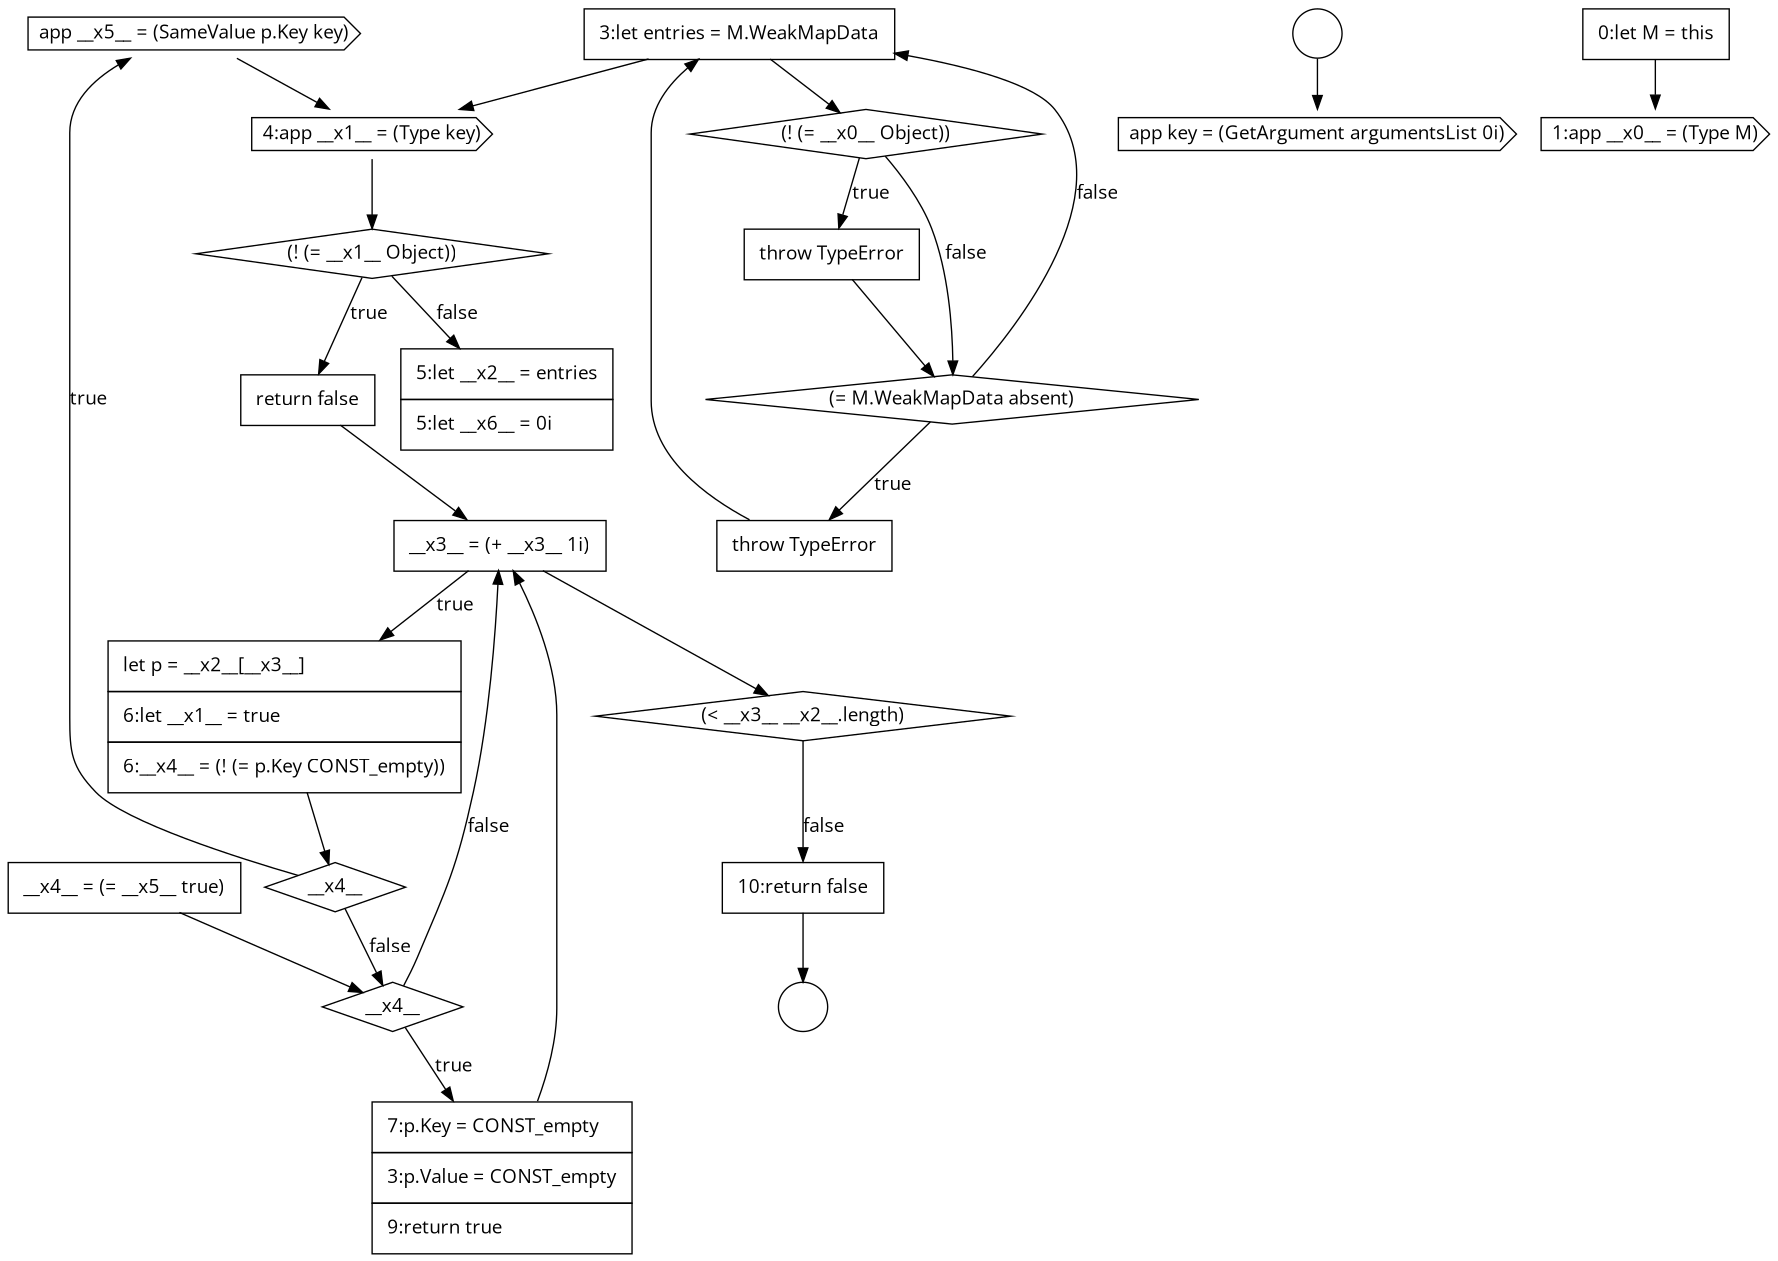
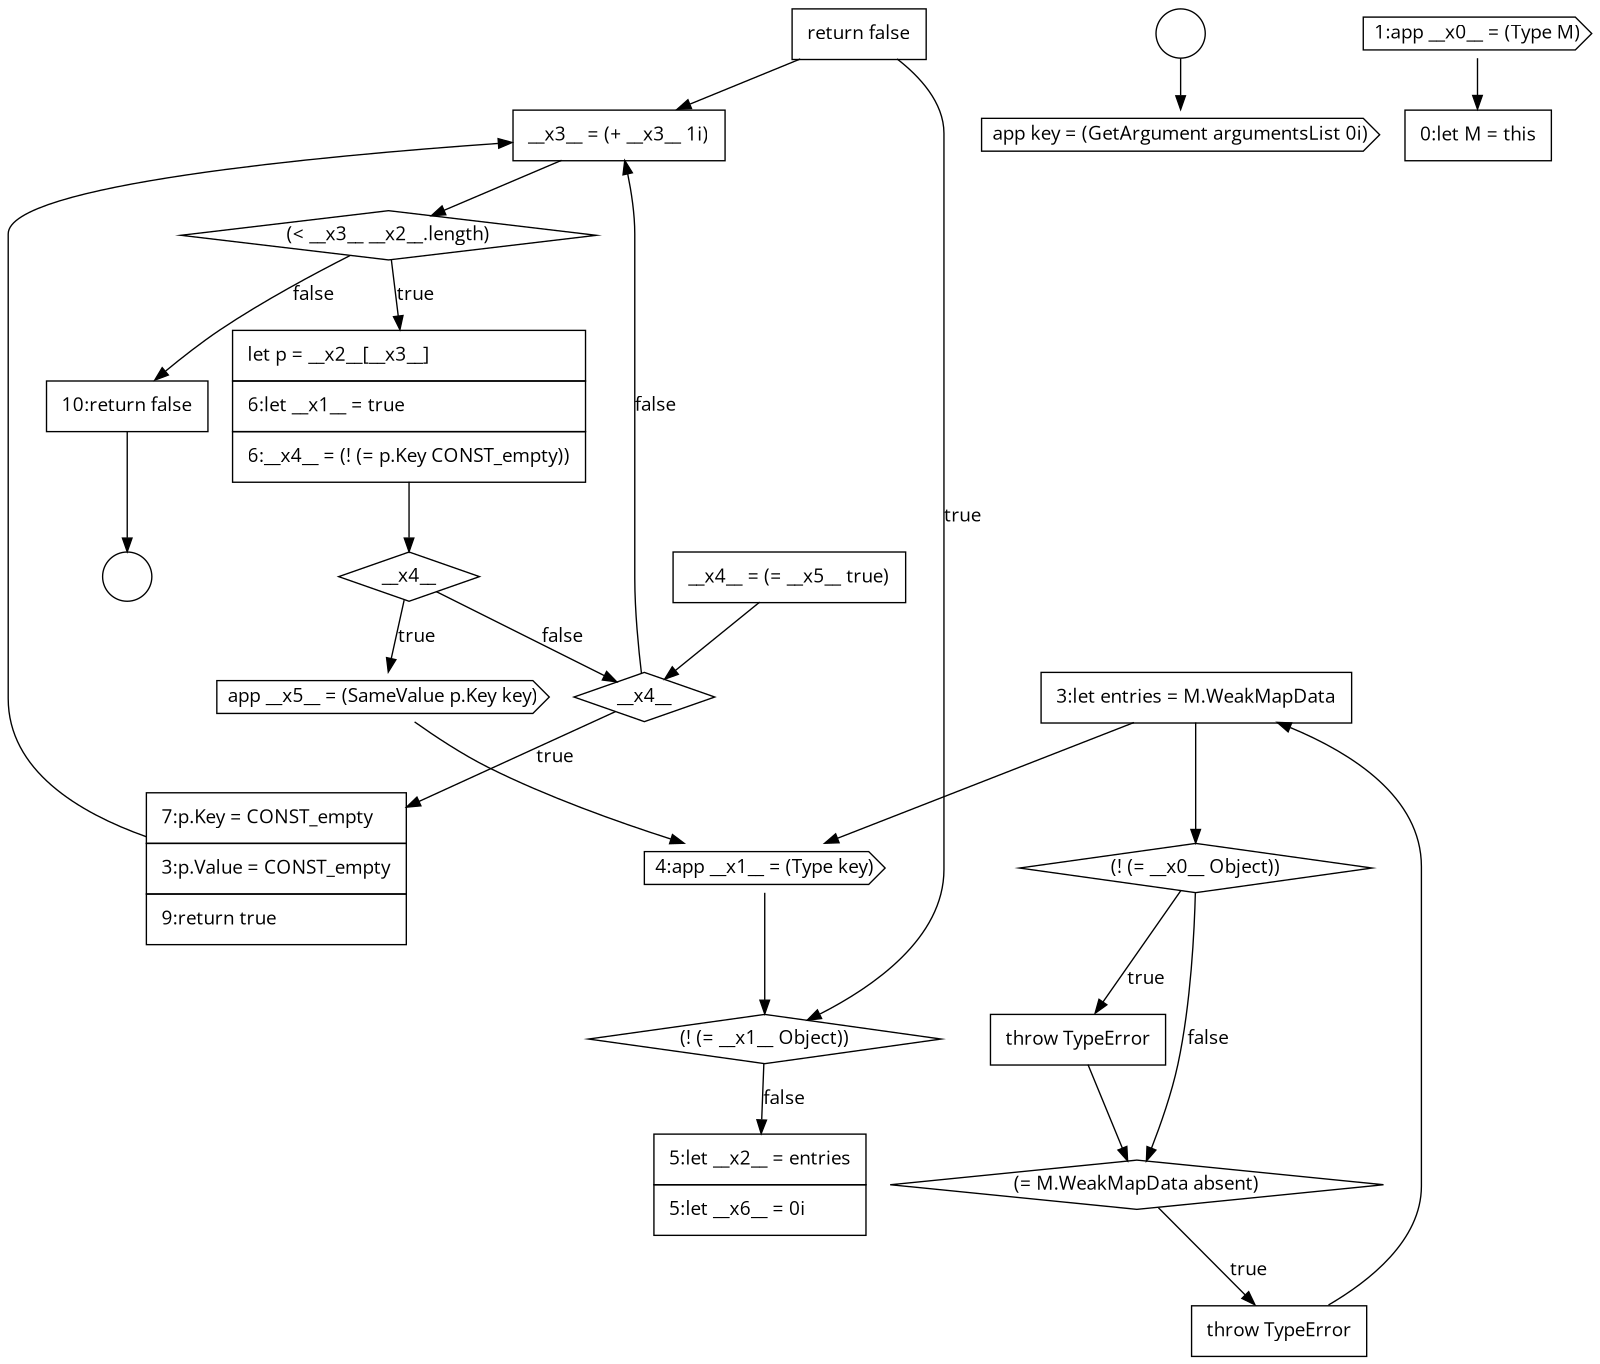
edge "0:let M = this" -> "1:app __x0__ = (Type M)": reversed
edge "(= M.WeakMapData absent)" -> "3:let entries = M.WeakMapData": removed, label "false"
edge "(! (= __x1__ Object))" -> "return false": reversed
edge "__x3__ = (+ __x3__ 1i)" -> "let p = __x2__[__x3__]": now "(< __x3__ __x2__.length)" -> "let p = __x2__[__x3__]"
